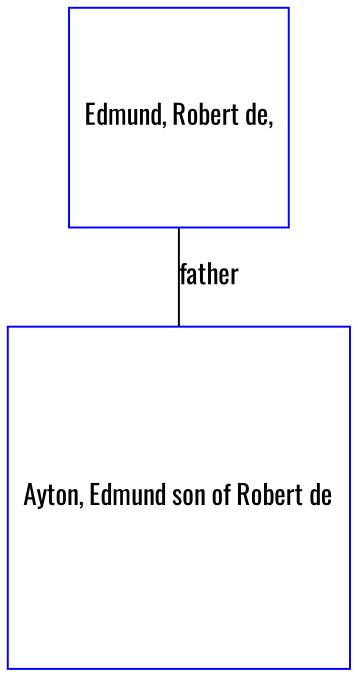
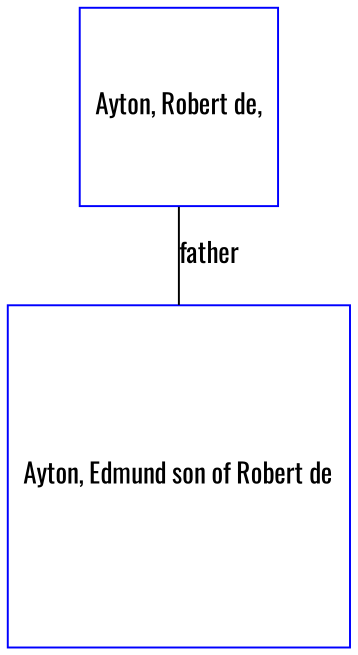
node "Edmund, Robert de,": label "Edmund, Robert de," -> "Ayton, Robert de,"
